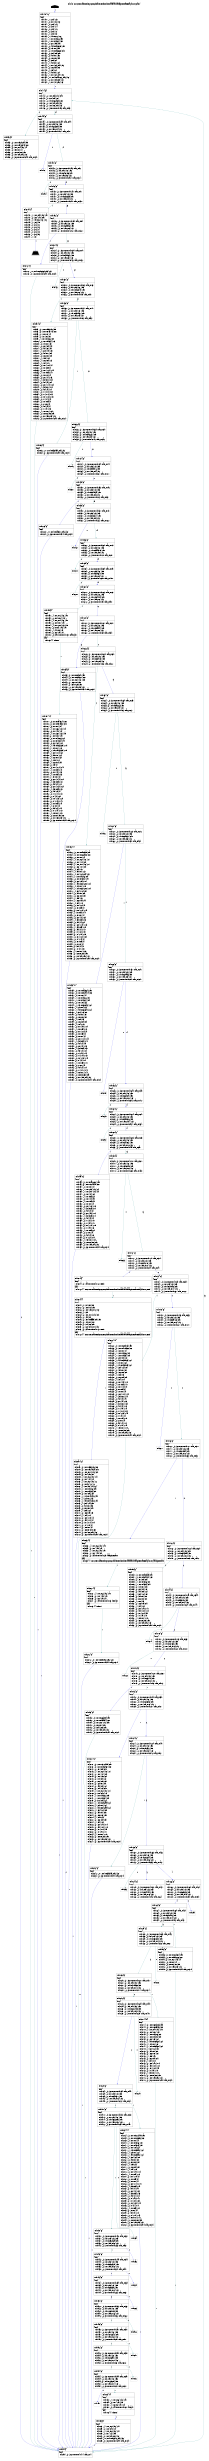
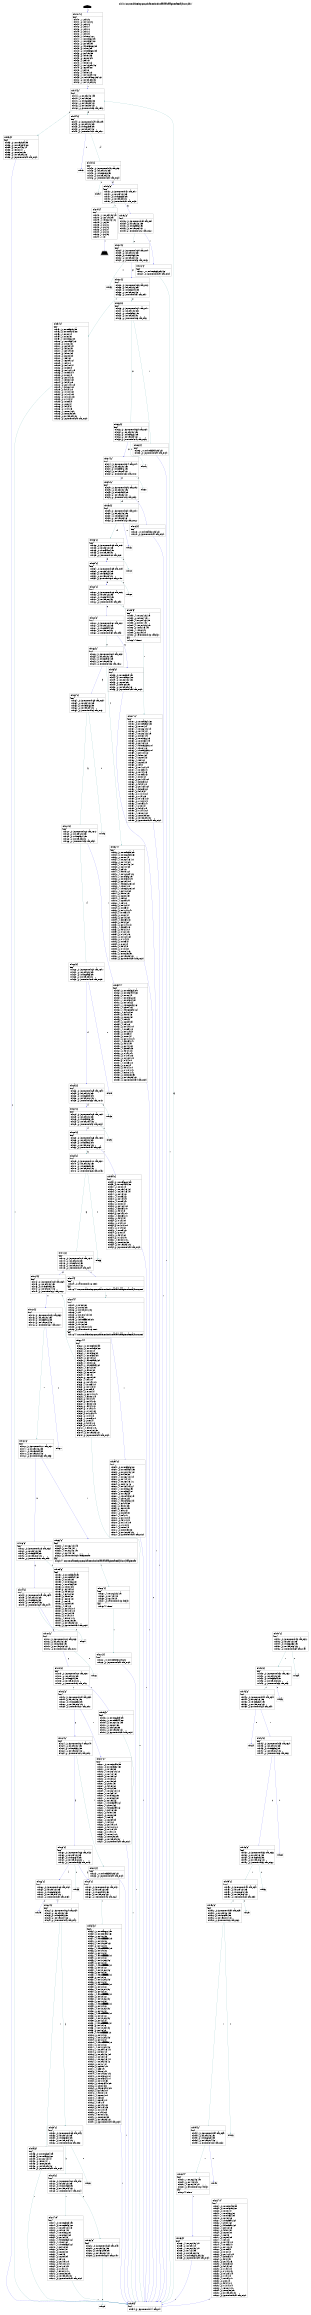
node "0x401a64 [321]": added
node "0x4018f4 [28]": removed
